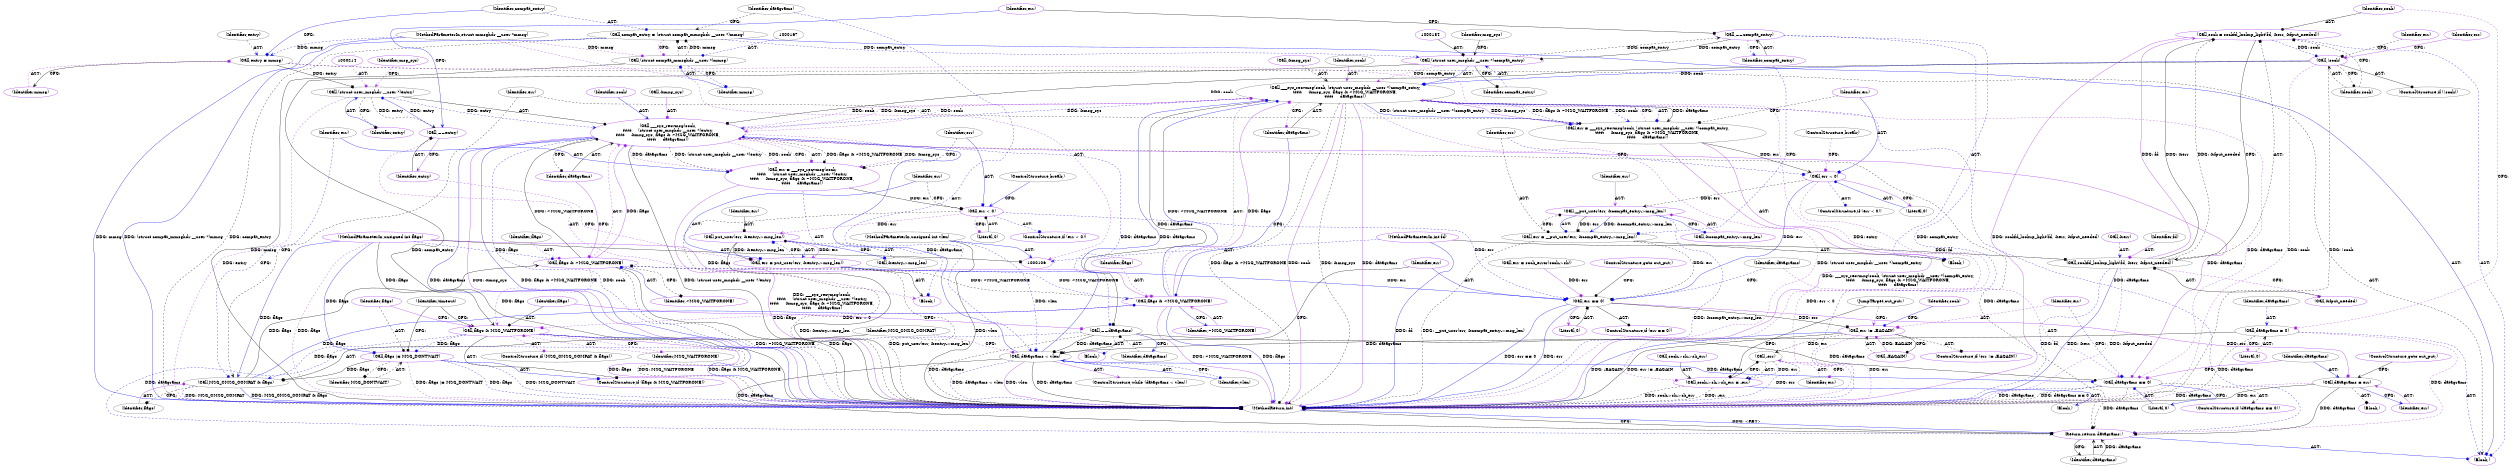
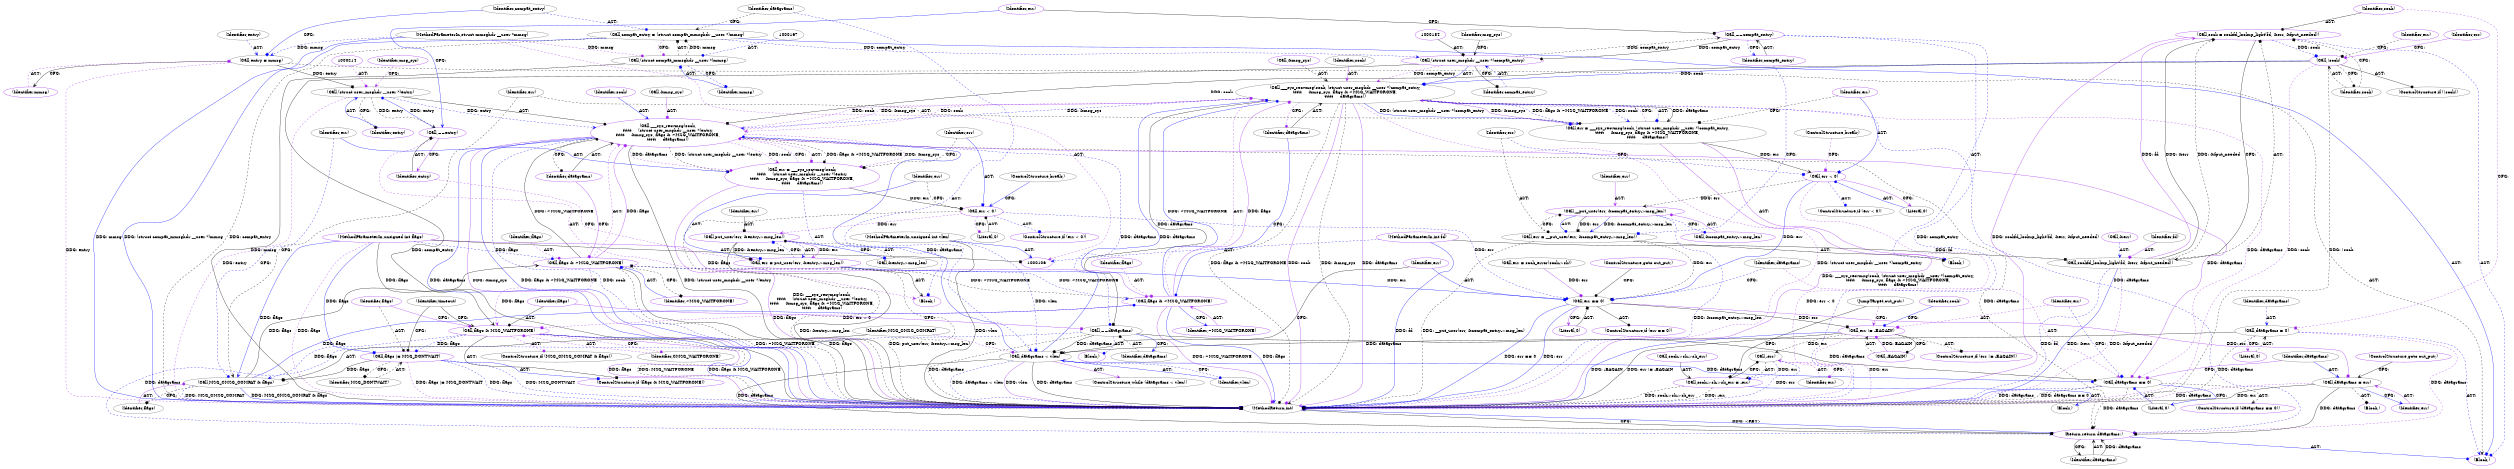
edge "(Call,sock = sockfd_lookup_light(fd, &err, &fput_needed))" -> "(Call,!sock)": arrowhead dot -> box
edge "(Call,entry = mmsg)" -> "(Call,sock->sk->sk_err = -err)": now "(Call,entry = mmsg)" -> "(MethodReturn,int)"
edge "(Call,__put_user(err, &compat_entry->msg_len))" -> "(Call,&compat_entry->msg_len)": style solid -> dashed
node "(Call,&fput_needed)": removed
node "(Identifier,MSG_WAITFORONE)": label "(Identifier,MSG_WAITFORONE)" -> "(Identifier,CMSG_WAITFORONE)"
